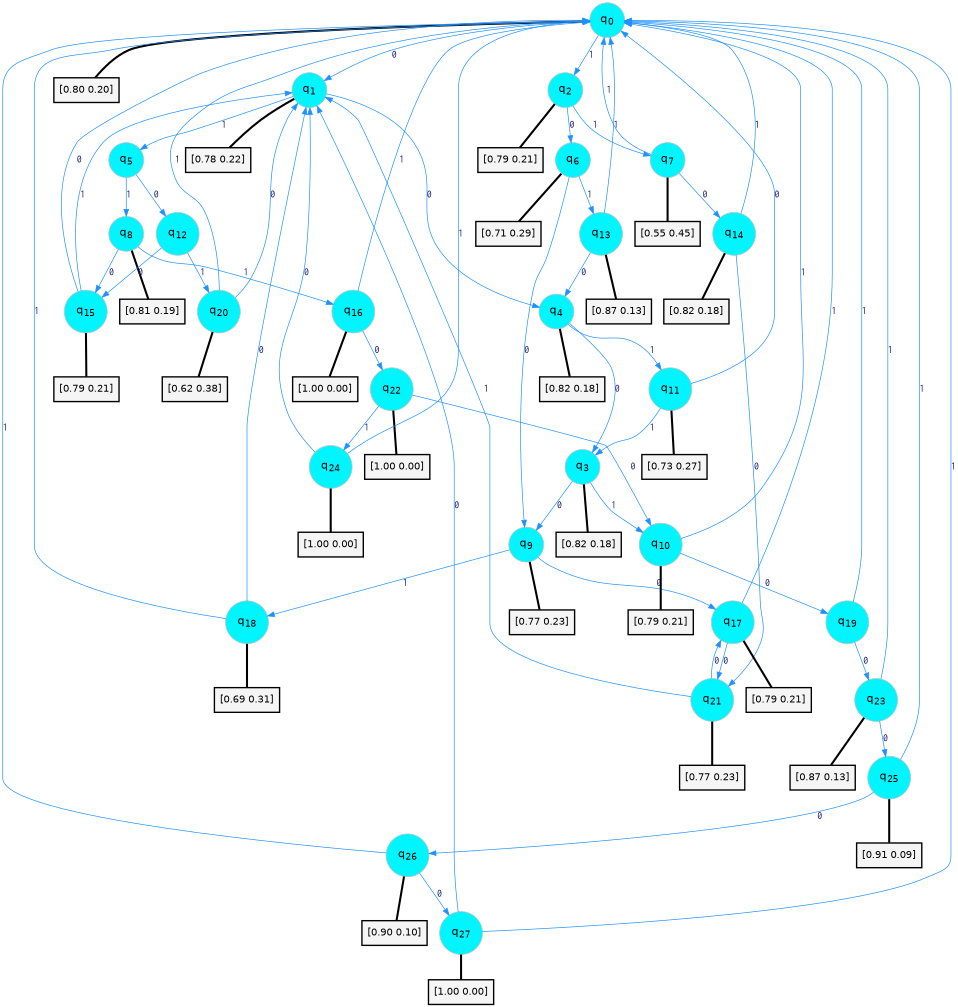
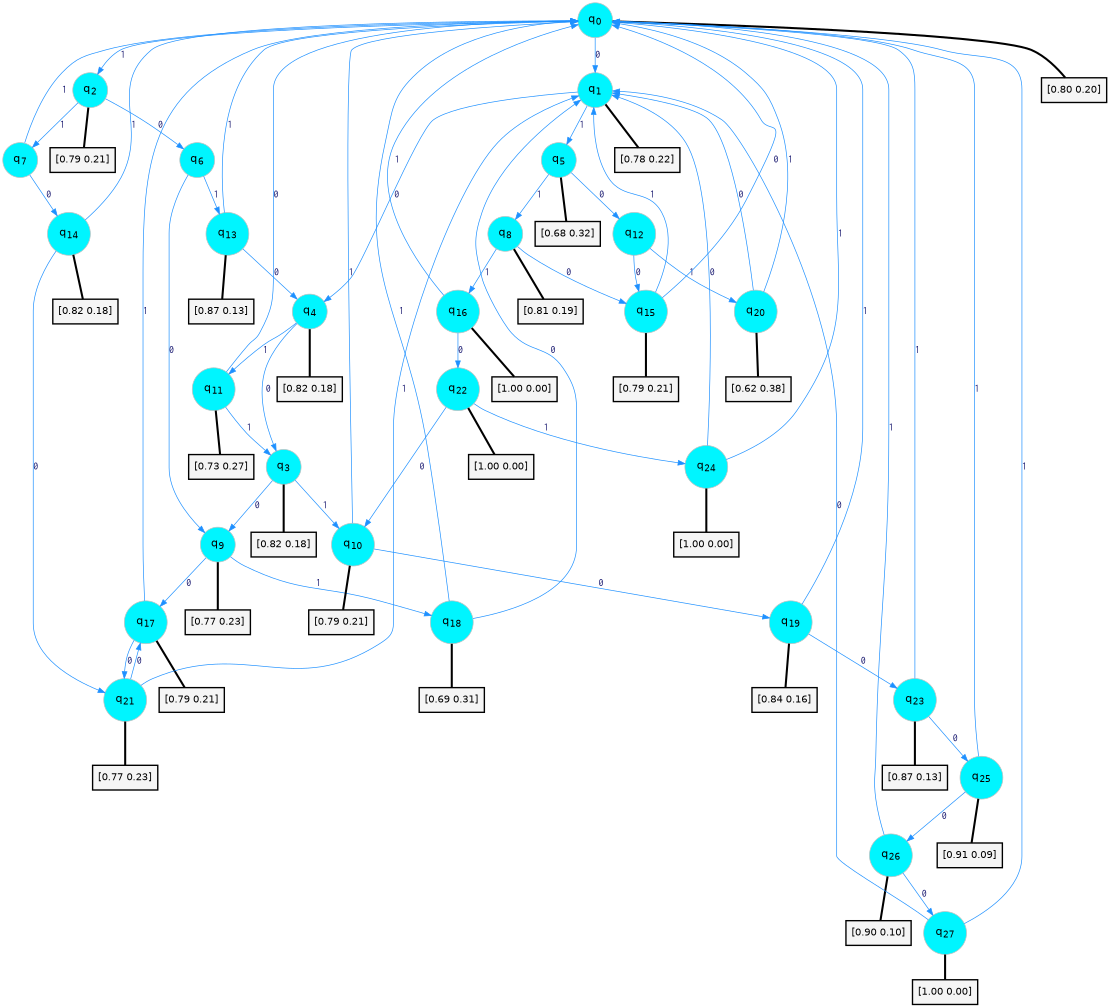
node "[0.71 0.29]": removed
node "[0.68 0.32]": added
node "[0.55 0.45]": removed
node "[0.84 0.16]": added
